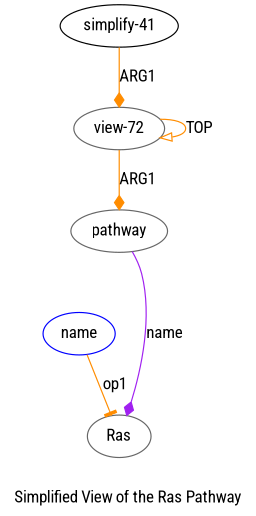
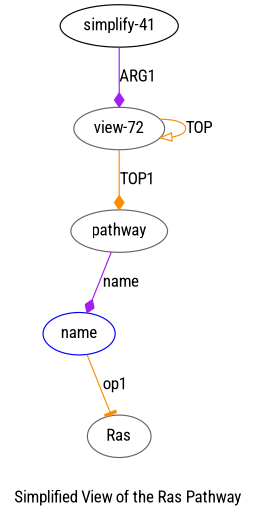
edge "simplify-41" -> "view-72": color darkorange -> purple
edge "view-72" -> "pathway": label "ARG1" -> "TOP1"
edge "pathway" -> "Ras": now "pathway" -> "name"
